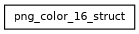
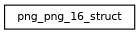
node "png_color_16_struct": label "png_color_16_struct" -> "png_png_16_struct"
